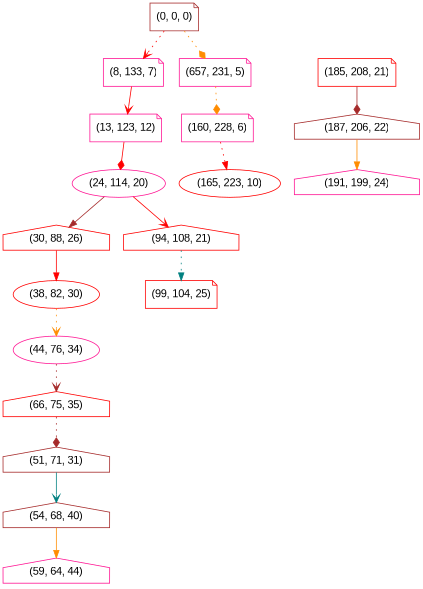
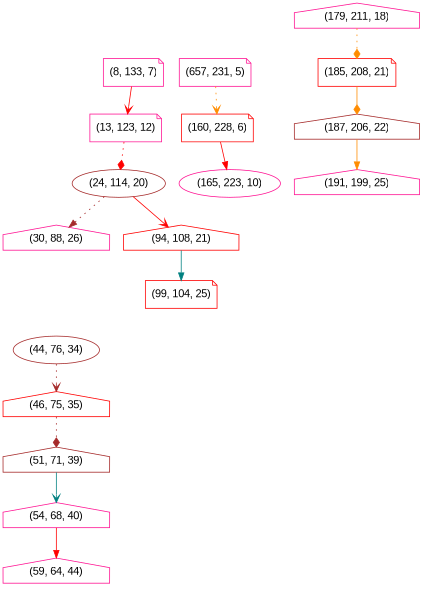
node "(0, 0, 0)": removed
node "(179, 211, 18)": added
edge "(657, 231, 5)" -> "(160, 228, 6)": arrowhead diamond -> vee
edge "(185, 208, 21)" -> "(187, 206, 22)": color brown -> darkorange
node "(160, 228, 6)": color deeppink -> red
edge "(13, 123, 12)" -> "(24, 114, 20)": style solid -> dotted
edge "(160, 228, 6)" -> "(165, 223, 10)": style dotted -> solid
node "(24, 114, 20)": color deeppink -> brown
node "(165, 223, 10)": color red -> deeppink
node "(191, 199, 24)": label "(191, 199, 24)" -> "(191, 199, 25)"
edge "(24, 114, 20)" -> "(30, 88, 26)": style solid -> dotted
node "(30, 88, 26)": color red -> deeppink
edge "(94, 108, 21)" -> "(99, 104, 25)": style dotted -> solid
node "(38, 82, 30)": removed
node "(44, 76, 34)": color deeppink -> brown
node "(66, 75, 35)": label "(66, 75, 35)" -> "(46, 75, 35)"
node "(51, 71, 31)": label "(51, 71, 31)" -> "(51, 71, 39)"
node "(54, 68, 40)": color brown -> deeppink
edge "(54, 68, 40)" -> "(59, 64, 44)": color darkorange -> red
